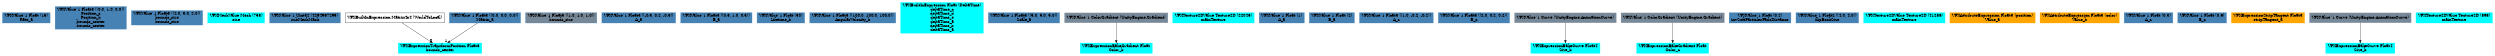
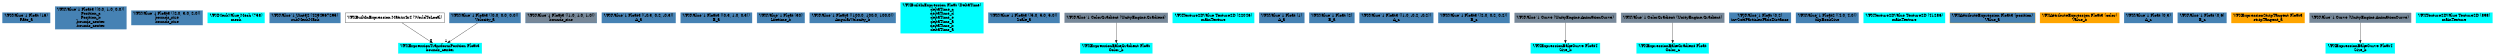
node "VFXMeshValue Mesh (758) size": label "VFXMeshValue Mesh (758) size" -> "VFXMeshValue Mesh (758) mesh"
node "VFXValue`1 Float3 ((0.0, 0.0, 0.0)) Matrix_a": label "VFXValue`1 Float3 ((0.0, 0.0, 0.0)) Matrix_a" -> "VFXValue`1 Float3 ((0.0, 0.0, 0.0)) Velocity_a"
node "VFXAttributeExpression Float3 (position) Value_a": fillcolor orange -> steelblue
